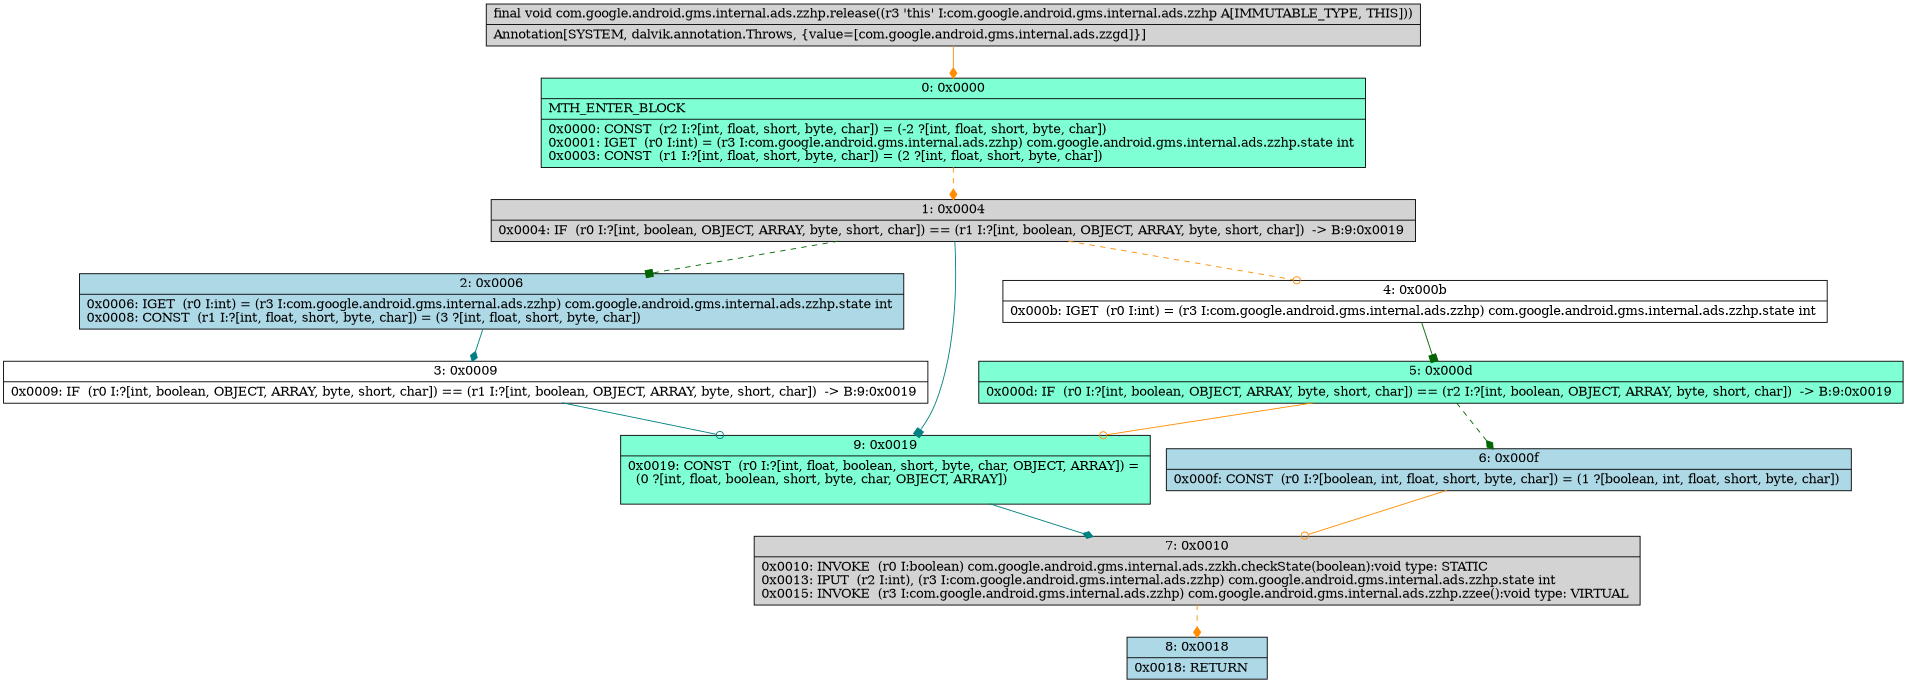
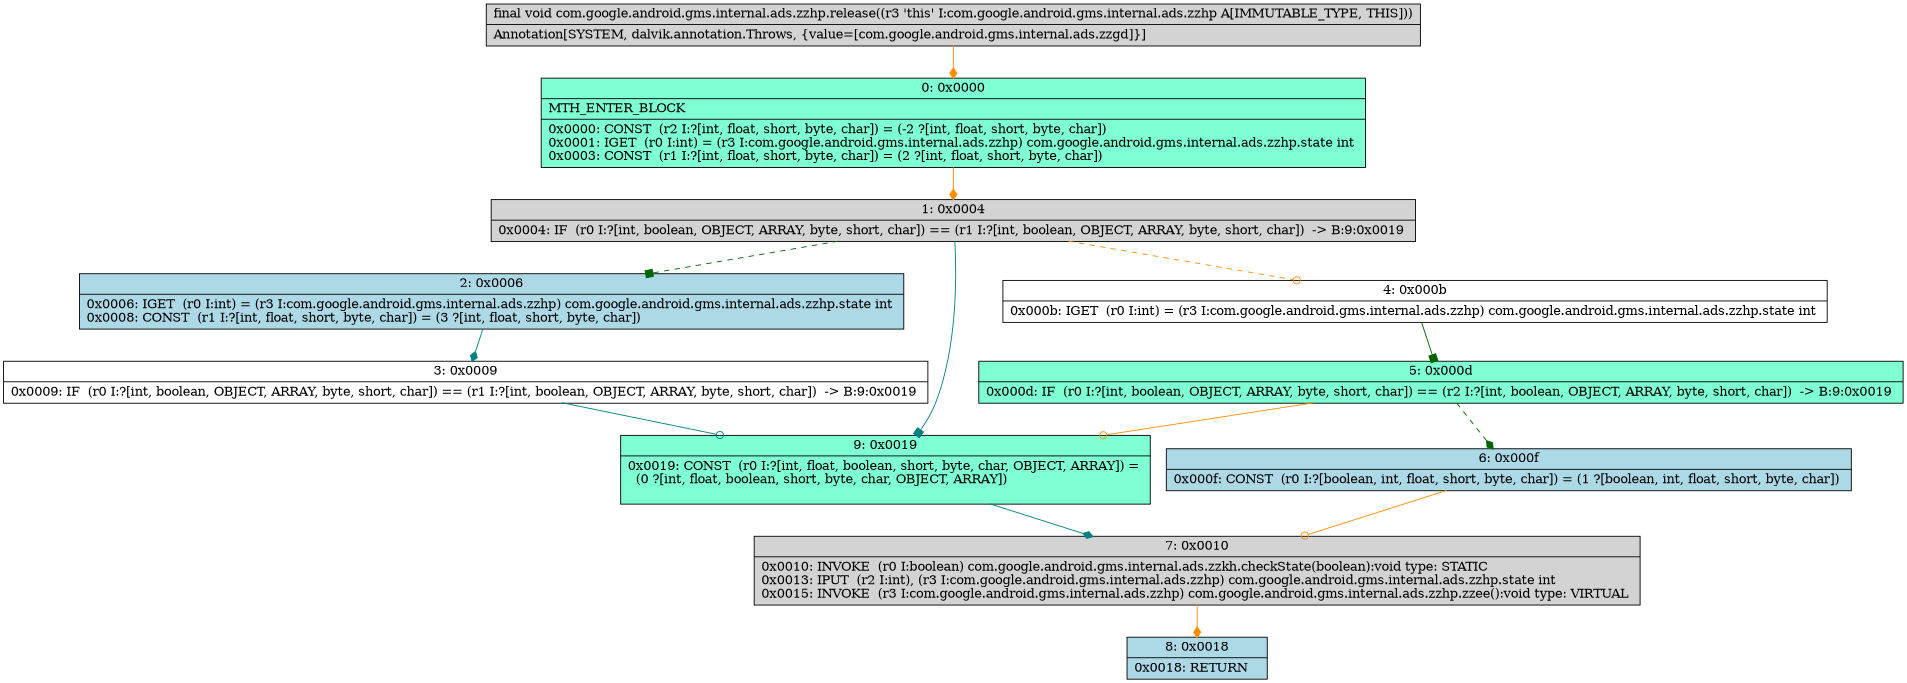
edge "0: 0x0000" -> "1: 0x0004": style dashed -> solid
edge "7: 0x0010" -> "8: 0x0018": style dashed -> solid
